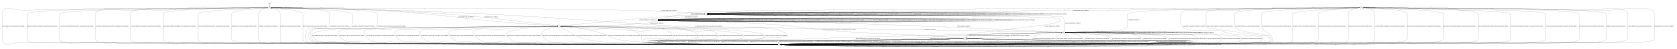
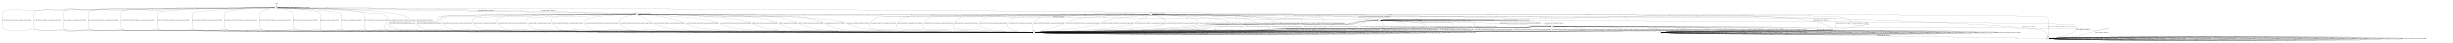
edge "s2" -> "s4": label "HELLO_REQUEST / TIMEOUT" -> "DSS_FIXED_DH_CERTIFICATE_REQUEST / SOCKET_CLOSED"
edge "s7" -> "s3": removed, label "CHANGE_CIPHER_SPEC / TIMEOUT"
edge "s2" -> "s7": label "CERTIFICATE / TIMEOUT" -> "ECDH_SERVER_KEY_EXCHANGE / Alert(FATAL,ILLEGAL_PARAMETER)"
edge "s4" -> "s5": reversed
edge "s6" -> "s4": label "RSA_FIXED_ECDH_CERTIFICATE_REQUEST / Alert(FATAL,DECODE_ERROR)" -> "HELLO_REQUEST / TIMEOUT"
